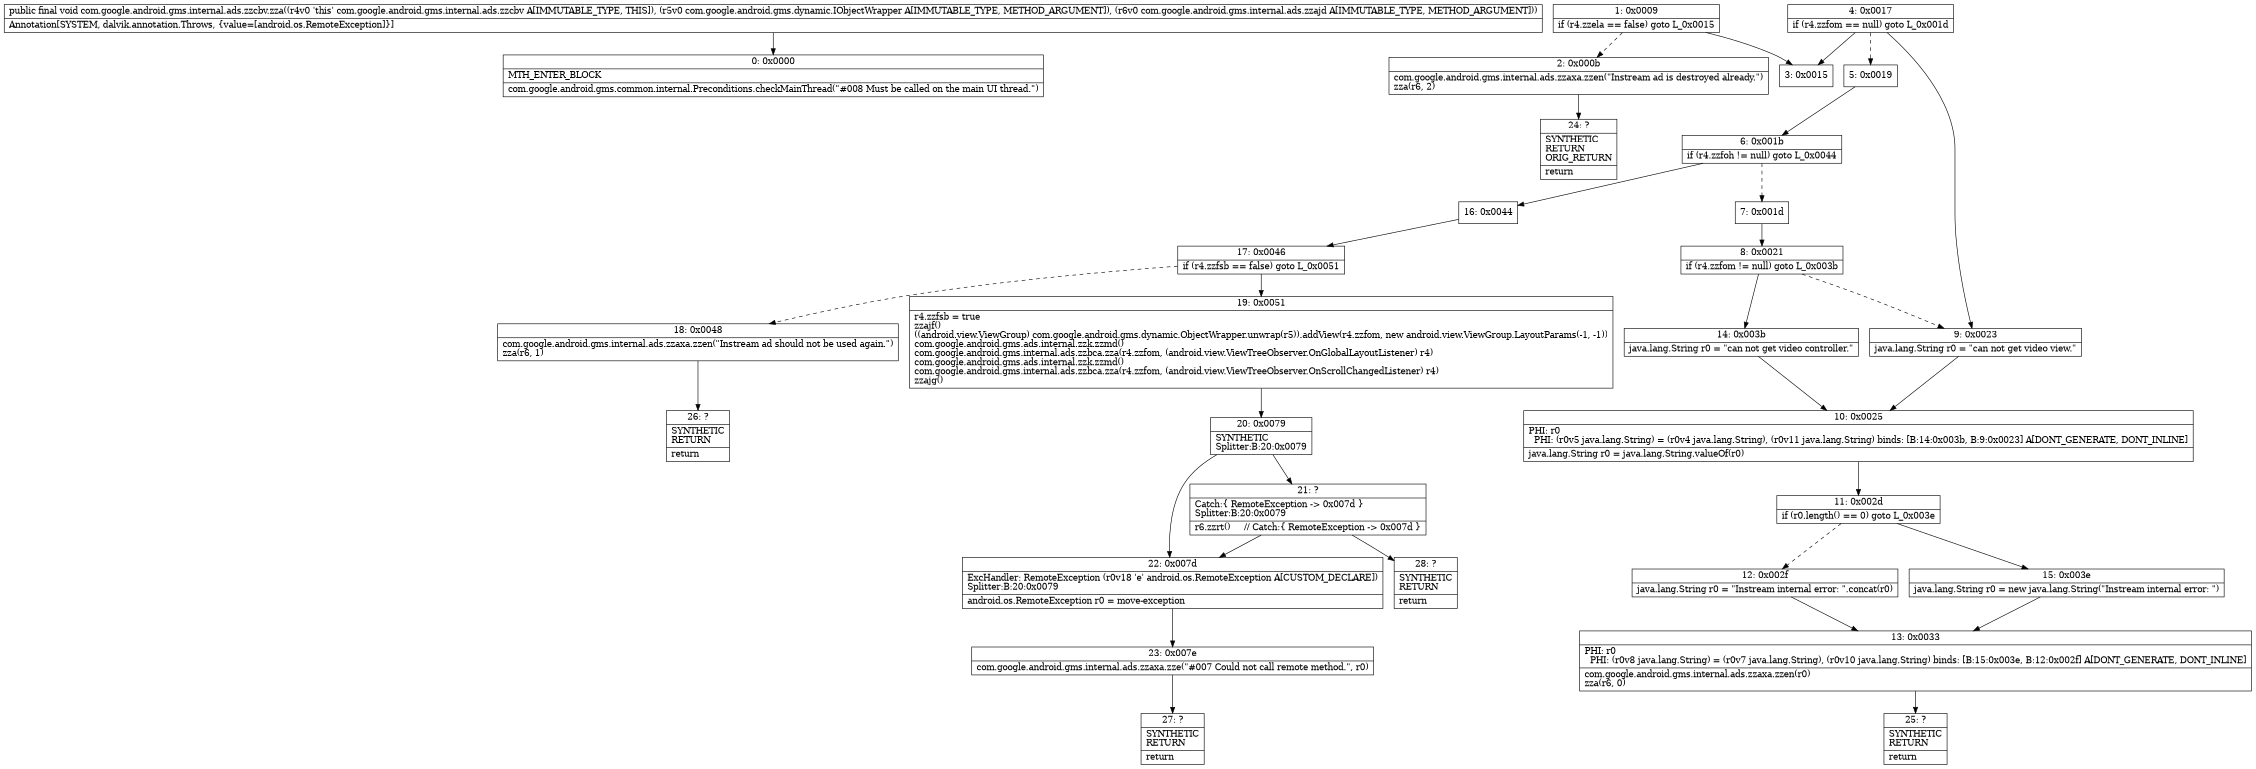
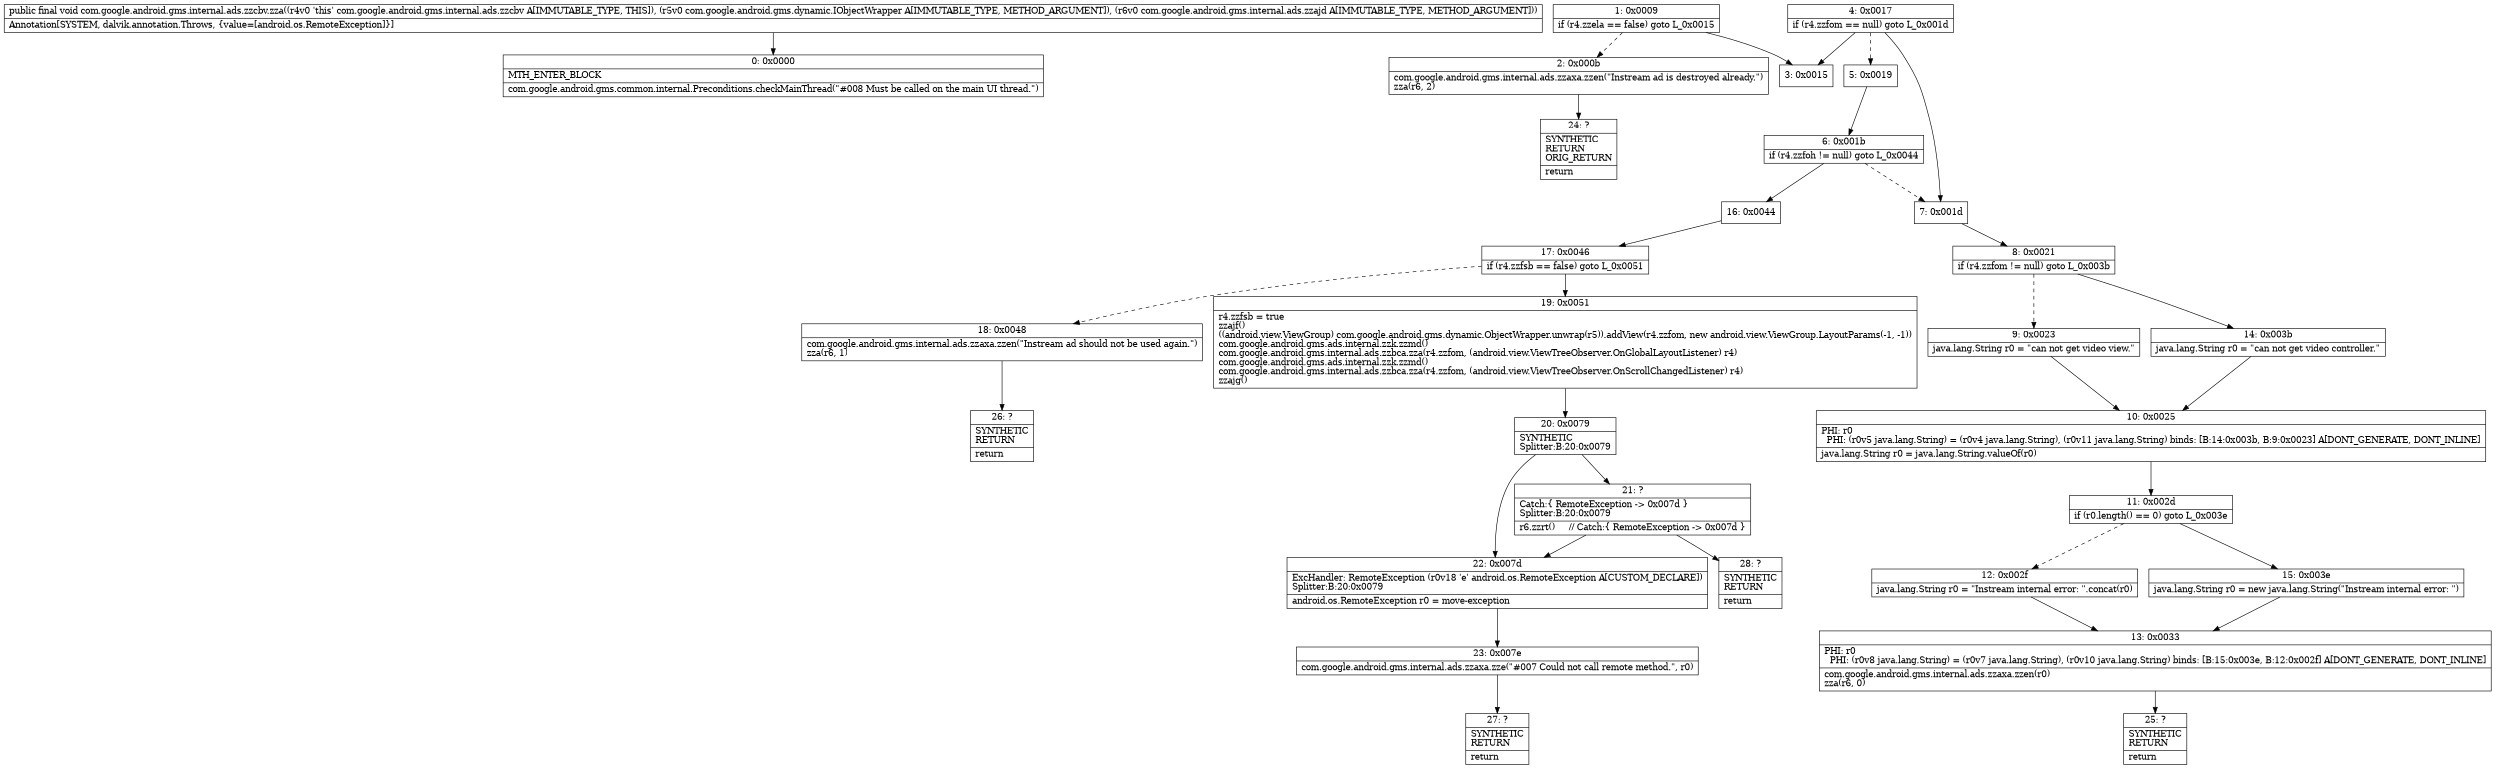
edge "4: 0x0017" -> "9: 0x0023": now "4: 0x0017" -> "7: 0x001d"
